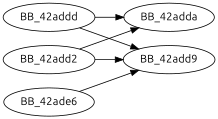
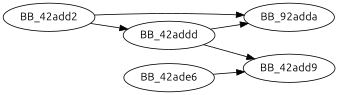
node "BB_42adda": label "BB_42adda" -> "BB_92adda"
edge "BB_42add2" -> "BB_42add9": now "BB_42add2" -> "BB_42addd"
